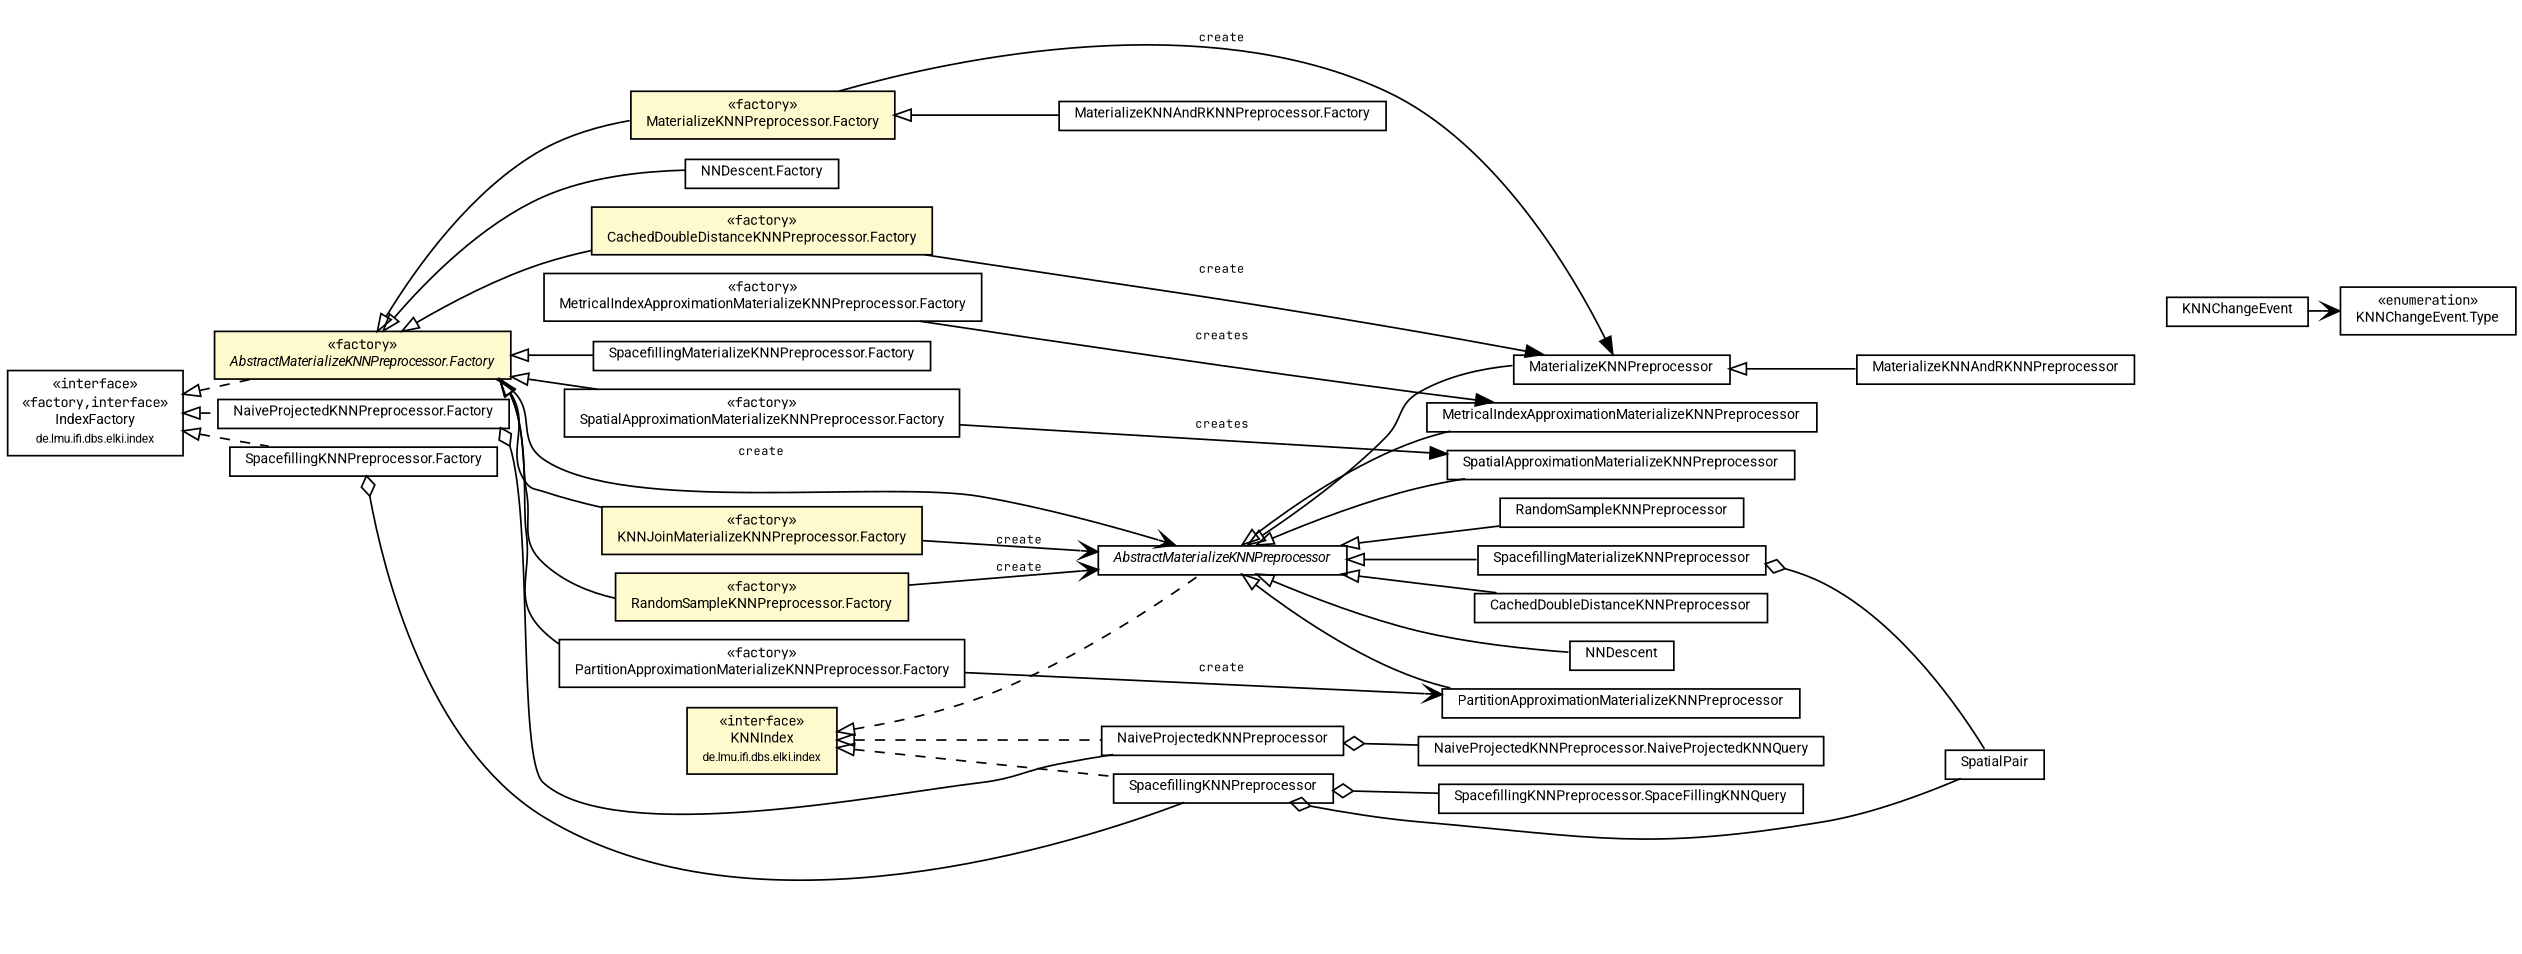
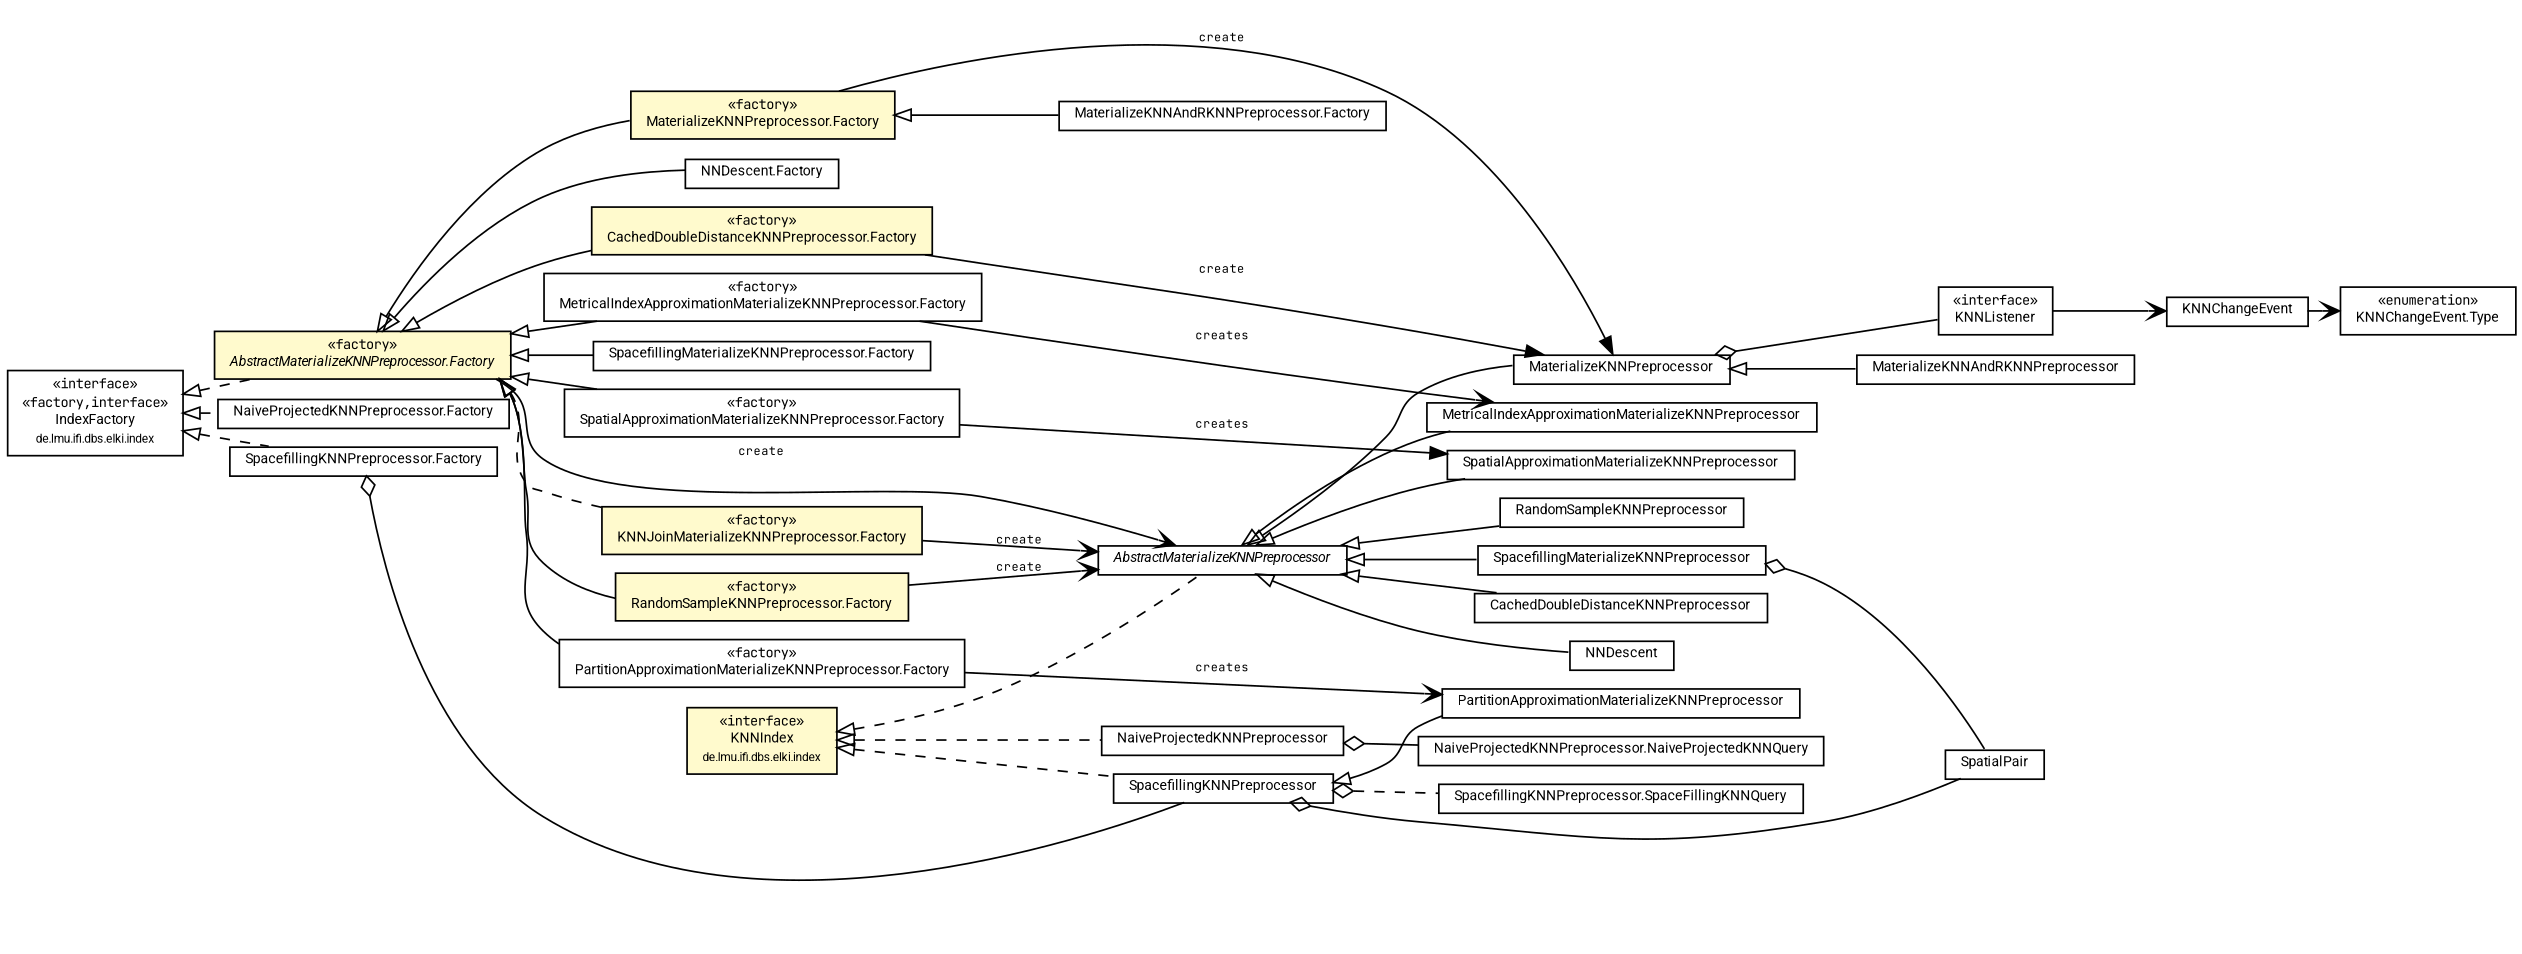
node "KNNListener": added
edge "MetricalIndexApproximationMaterializeKNNPreprocessor.Factory" -> "AbstractMaterializeKNNPreprocessor.Factory": added
edge "MetricalIndexApproximationMaterializeKNNPreprocessor.Factory" -> "MetricalIndexApproximationMaterializeKNNPreprocessor": arrowhead normal -> open
edge "KNNJoinMaterializeKNNPreprocessor.Factory" -> "AbstractMaterializeKNNPreprocessor.Factory": style solid -> dashed
edge "PartitionApproximationMaterializeKNNPreprocessor" -> "AbstractMaterializeKNNPreprocessor": now "PartitionApproximationMaterializeKNNPreprocessor" -> "SpacefillingKNNPreprocessor"
edge "PartitionApproximationMaterializeKNNPreprocessor.Factory" -> "PartitionApproximationMaterializeKNNPreprocessor": label "create" -> "creates"
edge "SpacefillingKNNPreprocessor.SpaceFillingKNNQuery" -> "SpacefillingKNNPreprocessor": style solid -> dashed
edge "NaiveProjectedKNNPreprocessor" -> "NaiveProjectedKNNPreprocessor.Factory": removed
